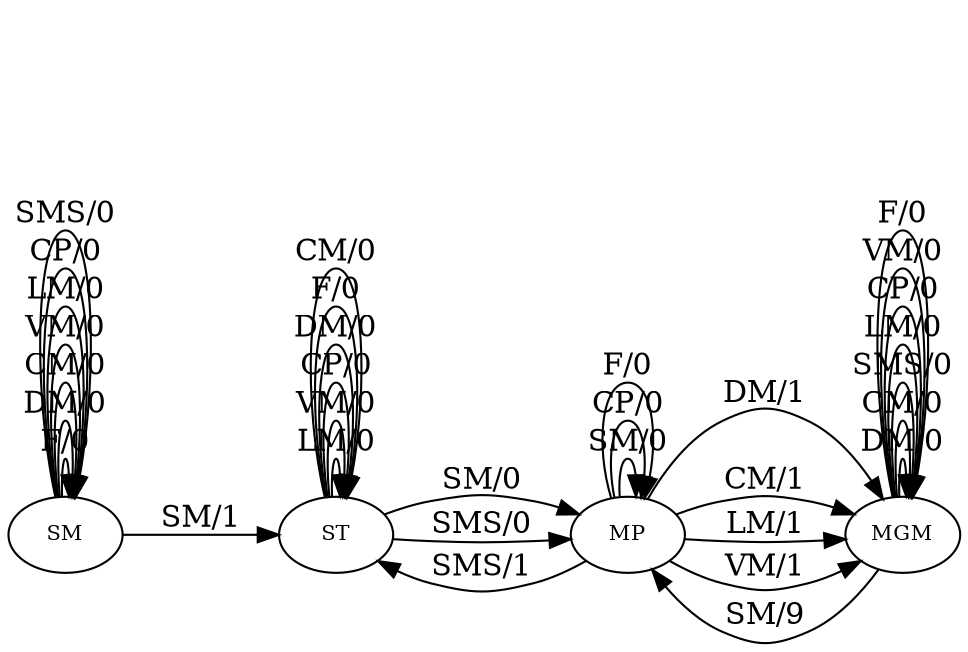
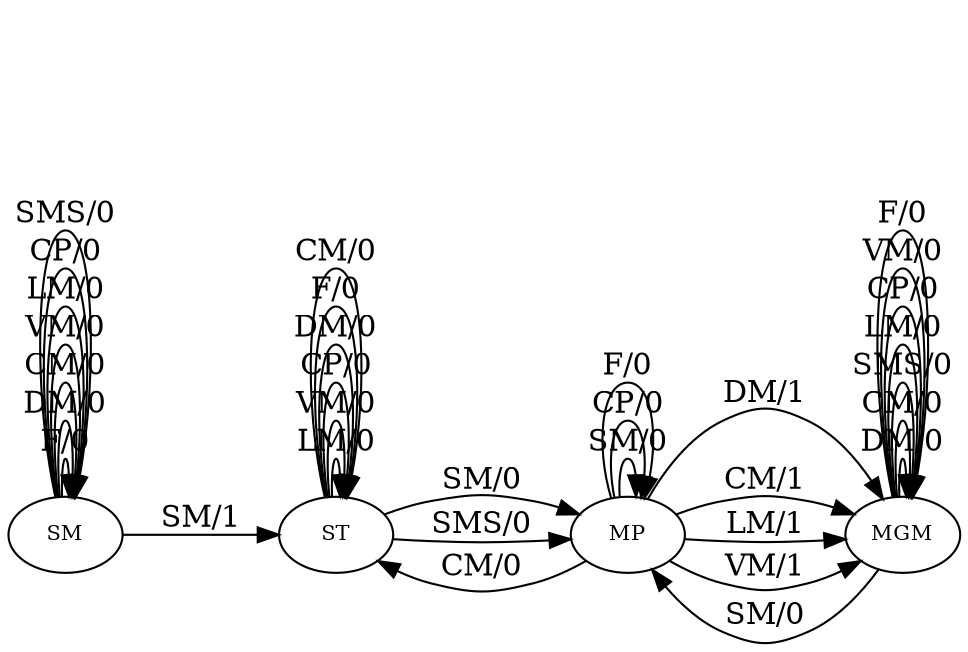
edge "MP" -> "ST": label "SMS/1" -> "CM/0"
edge "MGM" -> "MP": label "SM/9" -> "SM/0"
